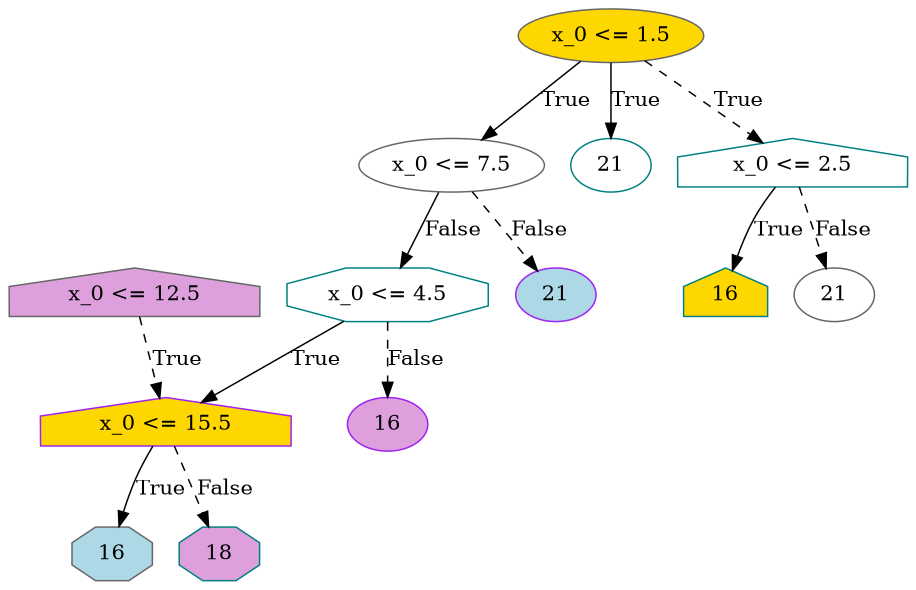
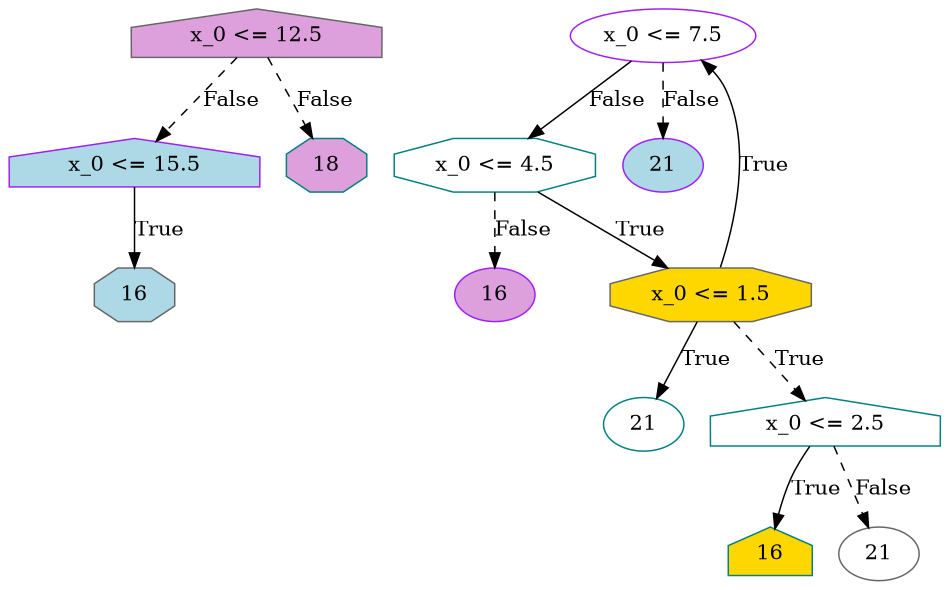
node "x_0 <= 1.5": shape ellipse -> octagon
node "x_0 <= 7.5": color gray40 -> purple
edge "x_0 <= 4.5" -> "x_0 <= 15.5": now "x_0 <= 4.5" -> "x_0 <= 1.5"
edge "x_0 <= 12.5" -> "x_0 <= 15.5": label "True" -> "False"
node "x_0 <= 15.5": fillcolor gold -> lightblue
edge "x_0 <= 15.5" -> "18": now "x_0 <= 12.5" -> "18"
